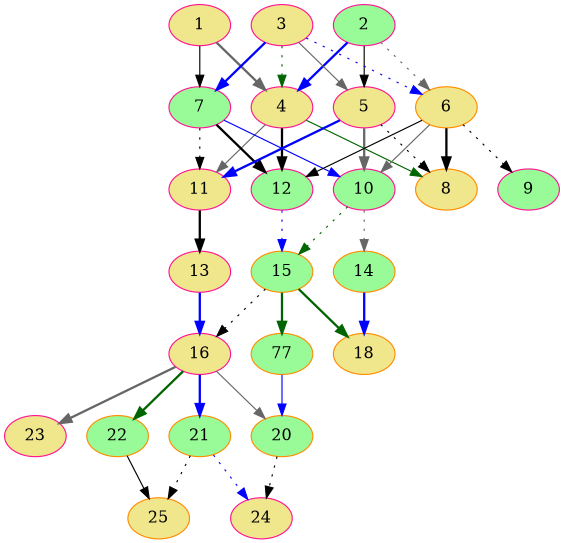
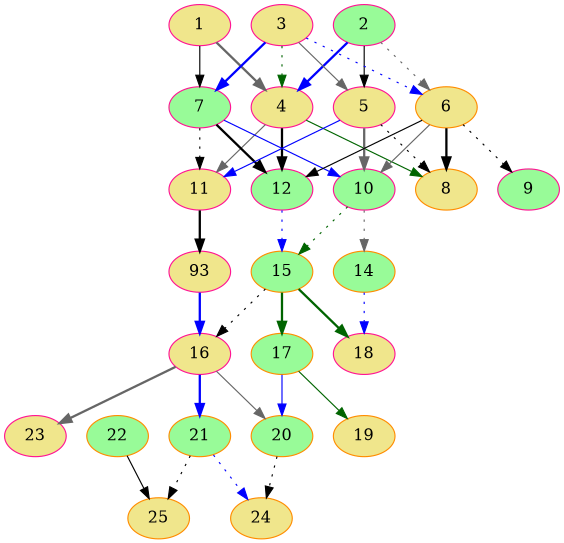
edge "5" -> "11": style bold -> solid
node "13": label "13" -> "93"
edge "14" -> "18": style bold -> dotted
node "77": label "77" -> "17"
node "18": color darkorange -> deeppink
edge "16" -> "22": removed
node "19": added
node "24": color deeppink -> darkorange
